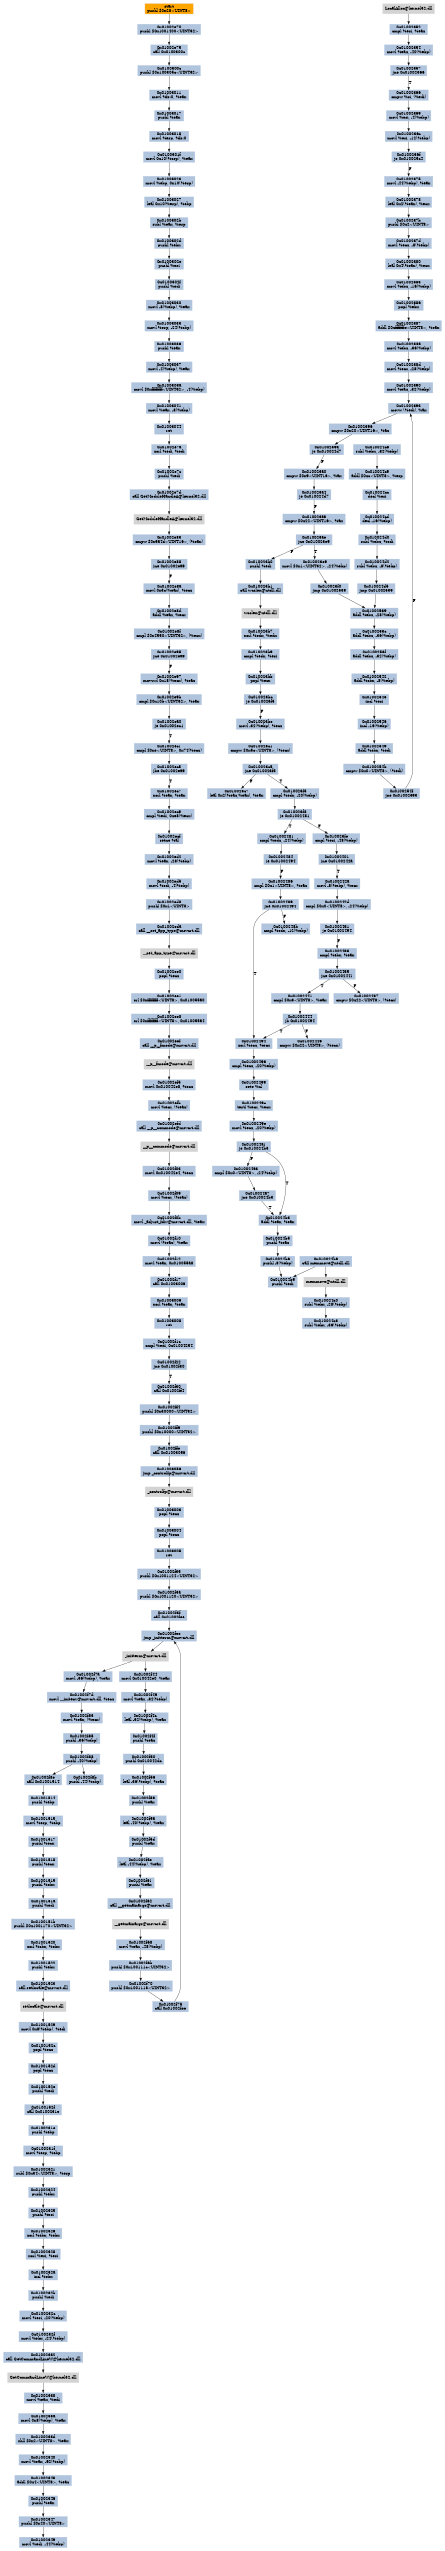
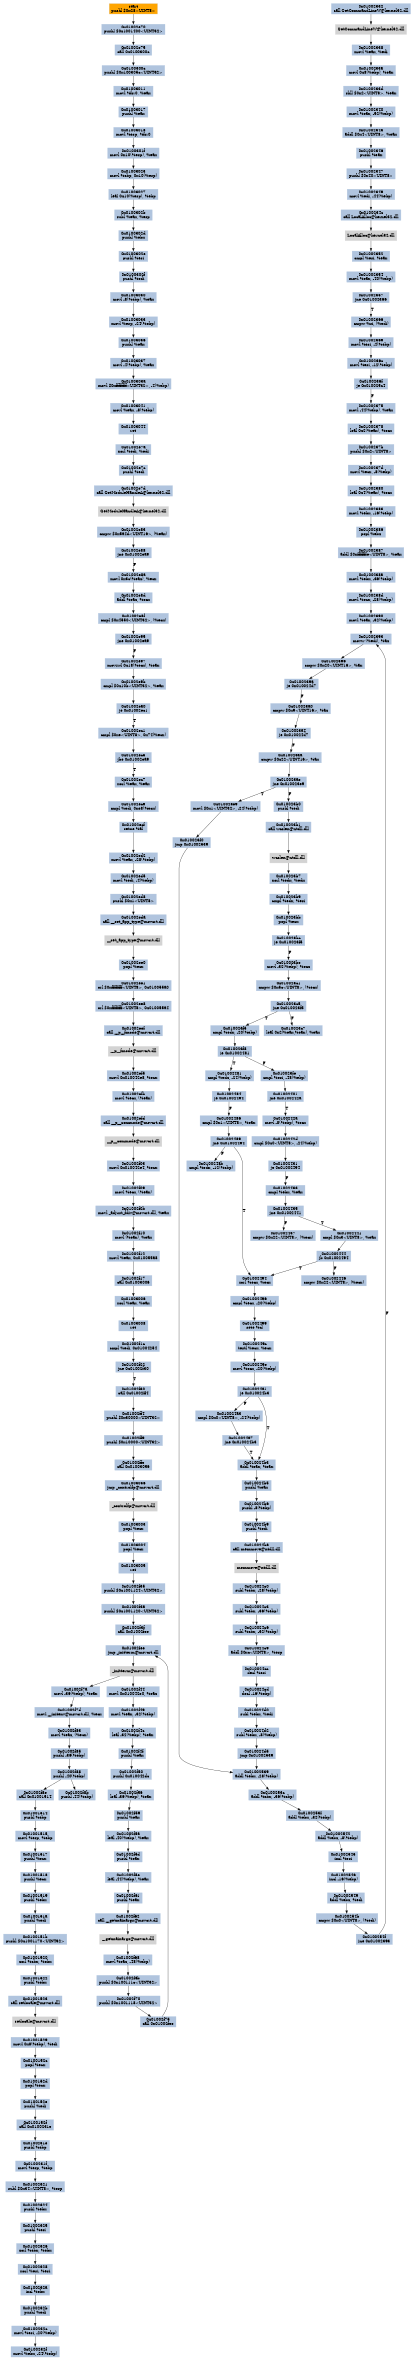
node "0x0100234c call LocalAlloc@kernel32.dll": added
edge "0x010024ba call memmove@ntdll.dll" -> "0x010024b9 pushl %edi": reversed
edge "0x010024c3 subl %ebx, -36(%ebp)" -> "0x010024c6 subl %ebx, -32(%ebp)": added
edge "0x0100232f movl %ebx, -24(%ebp)" -> "0x01002332 call GetCommandLineW@kernel32.dll": removed
